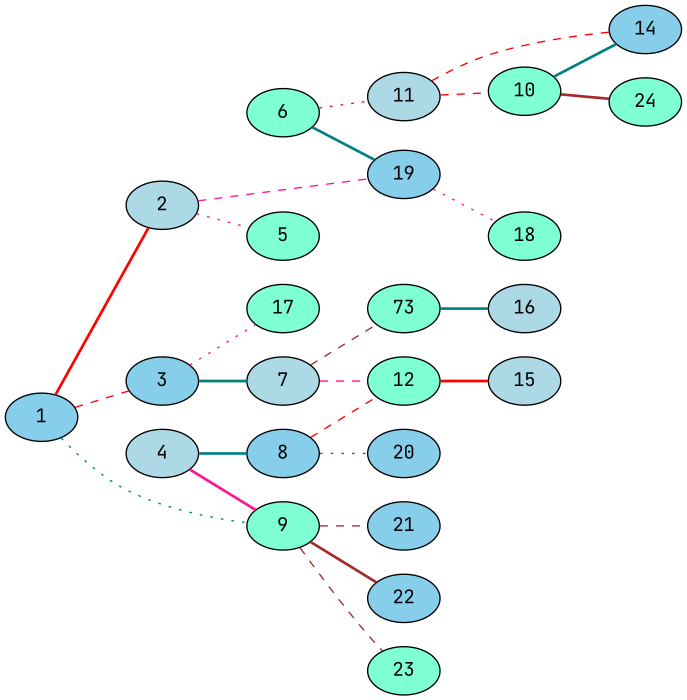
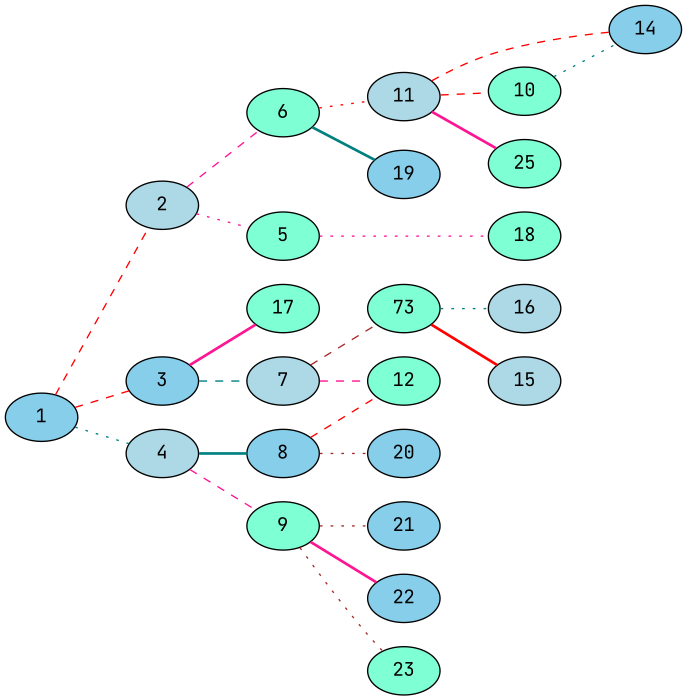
edge "14" -- "10": style bold -> dotted
node "24": removed
node "25": added
edge "19" -- "2": now "6" -- "2"
edge "19" -- "18": now "5" -- "18"
edge "73" -- "16": style bold -> dotted
edge "2" -- "1": style bold -> dashed
edge "17" -- "3": style dotted -> bold
edge "3" -- "7": style bold -> dashed
edge "12" -- "15": now "73" -- "15"
edge "4" -- "9": style bold -> dashed
edge "1" -- "9": now "1" -- "4"
edge "9" -- "21": style dashed -> dotted
edge "9" -- "22": color brown -> deeppink
edge "9" -- "23": style dashed -> dotted
